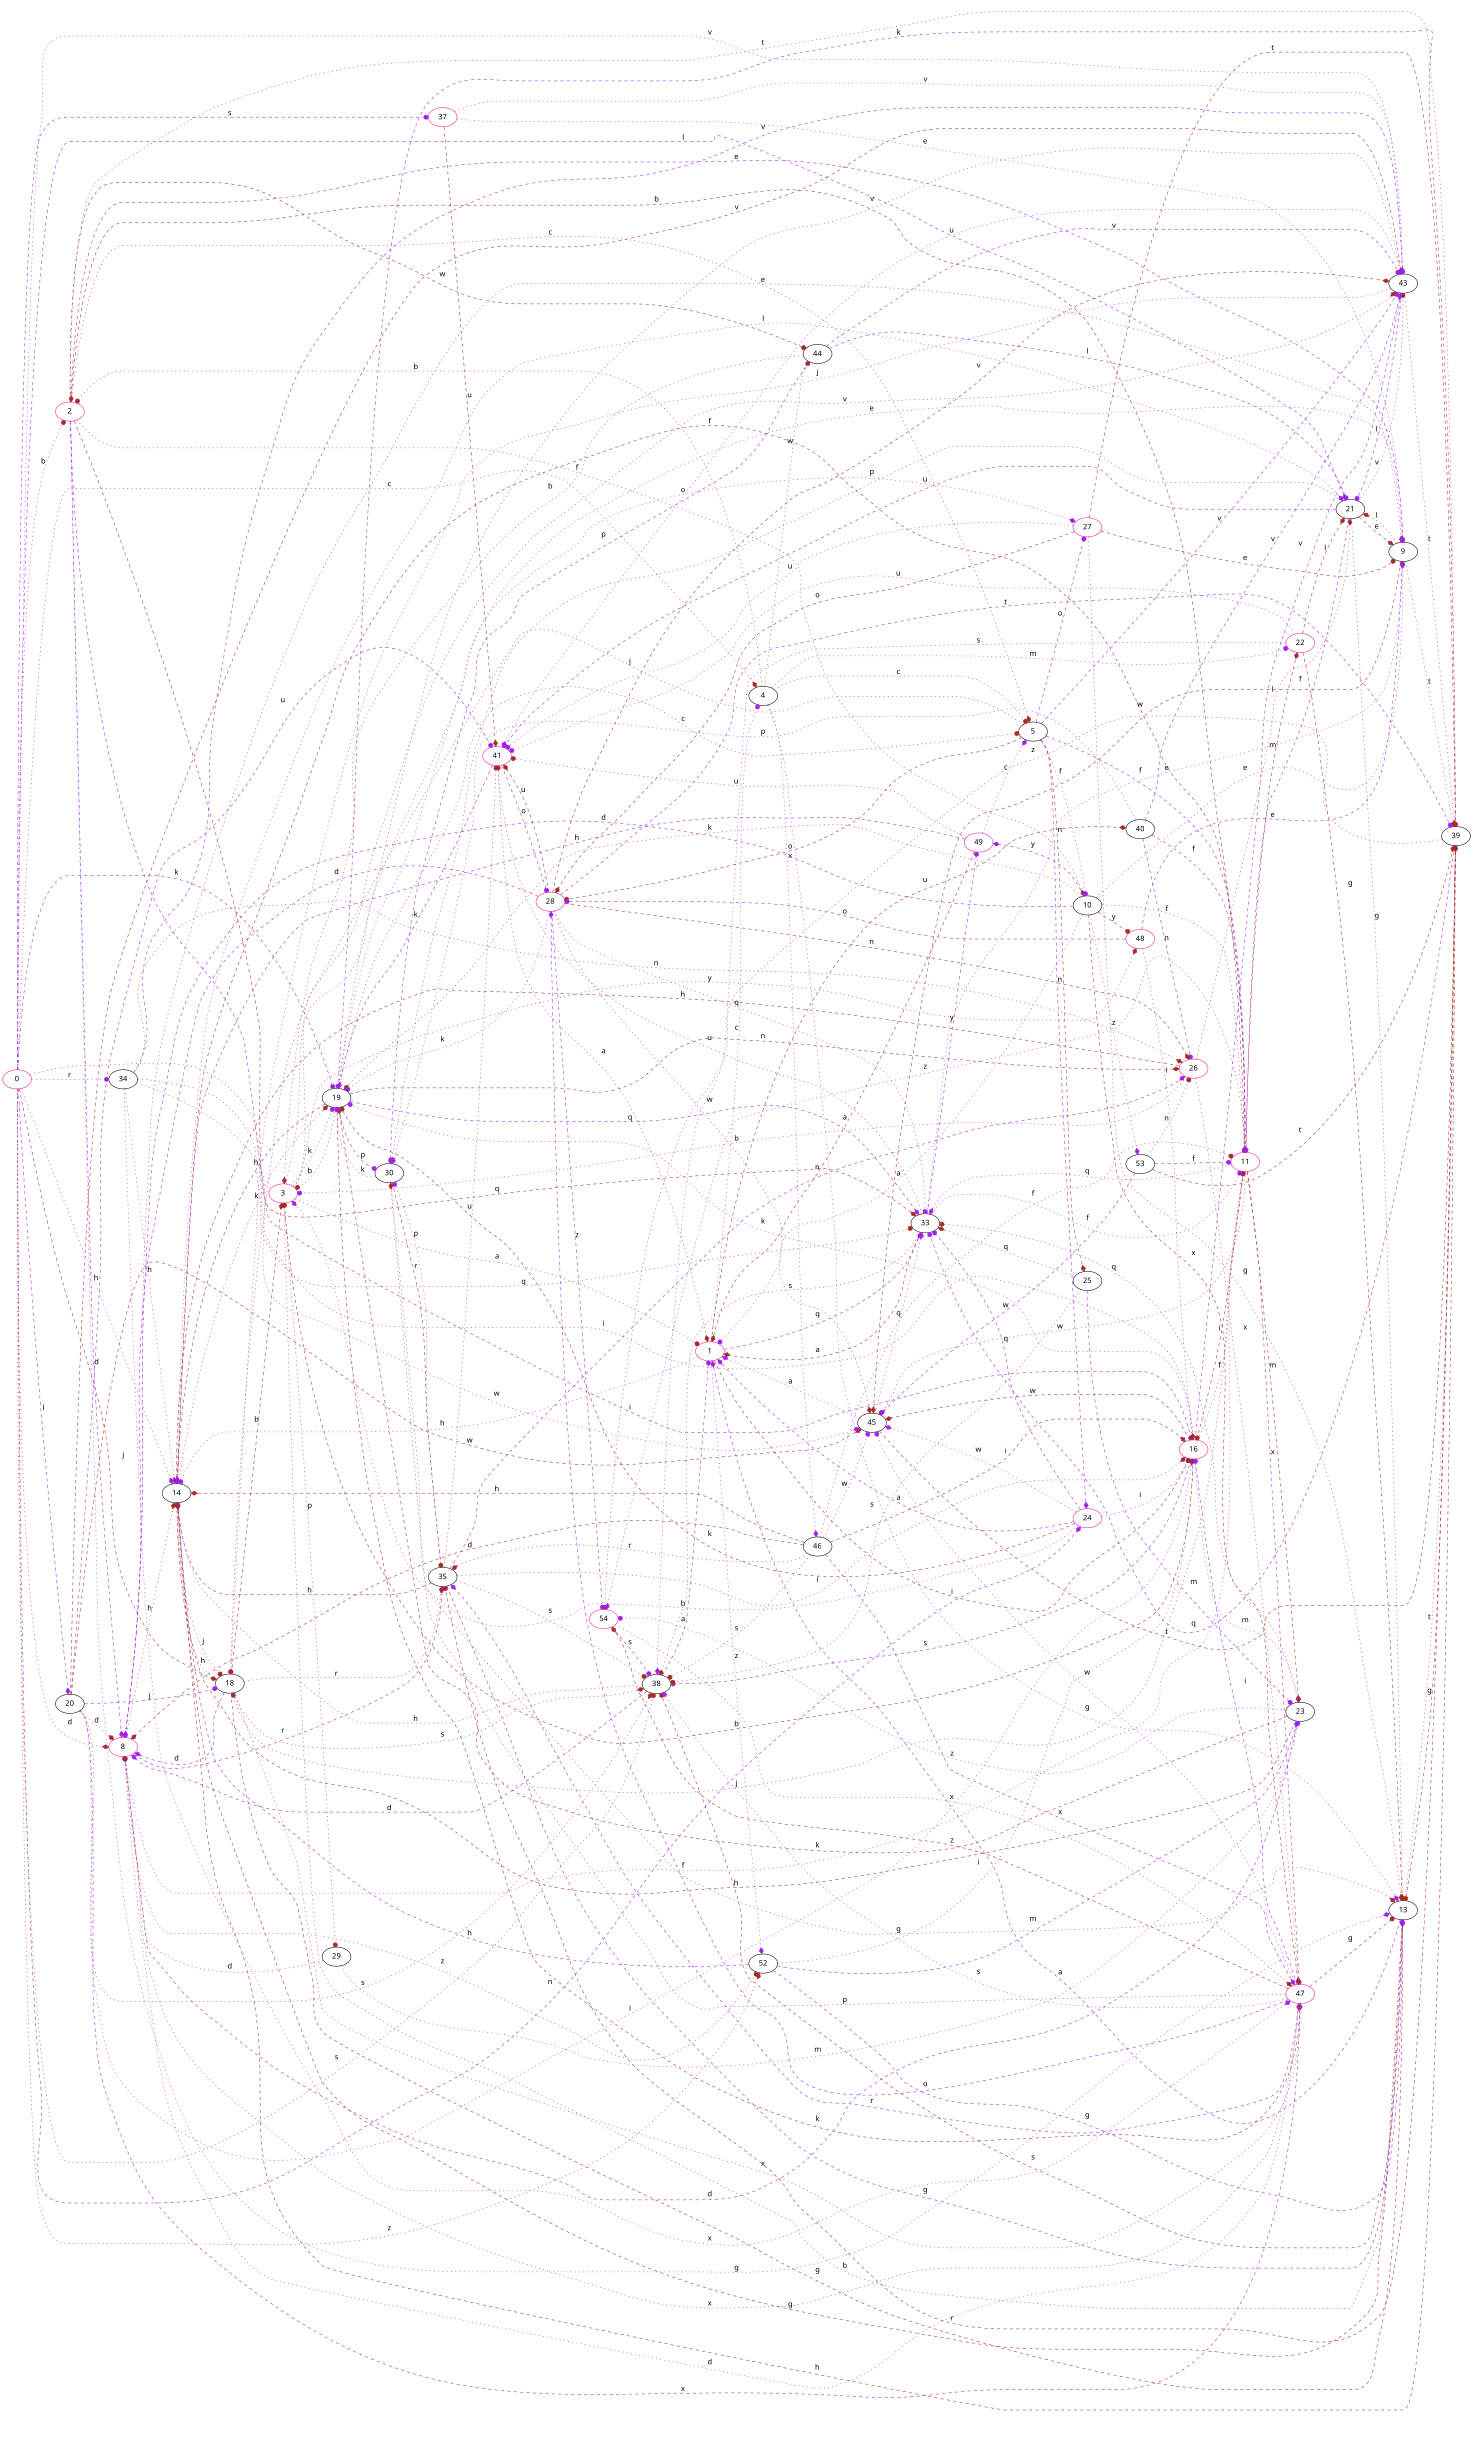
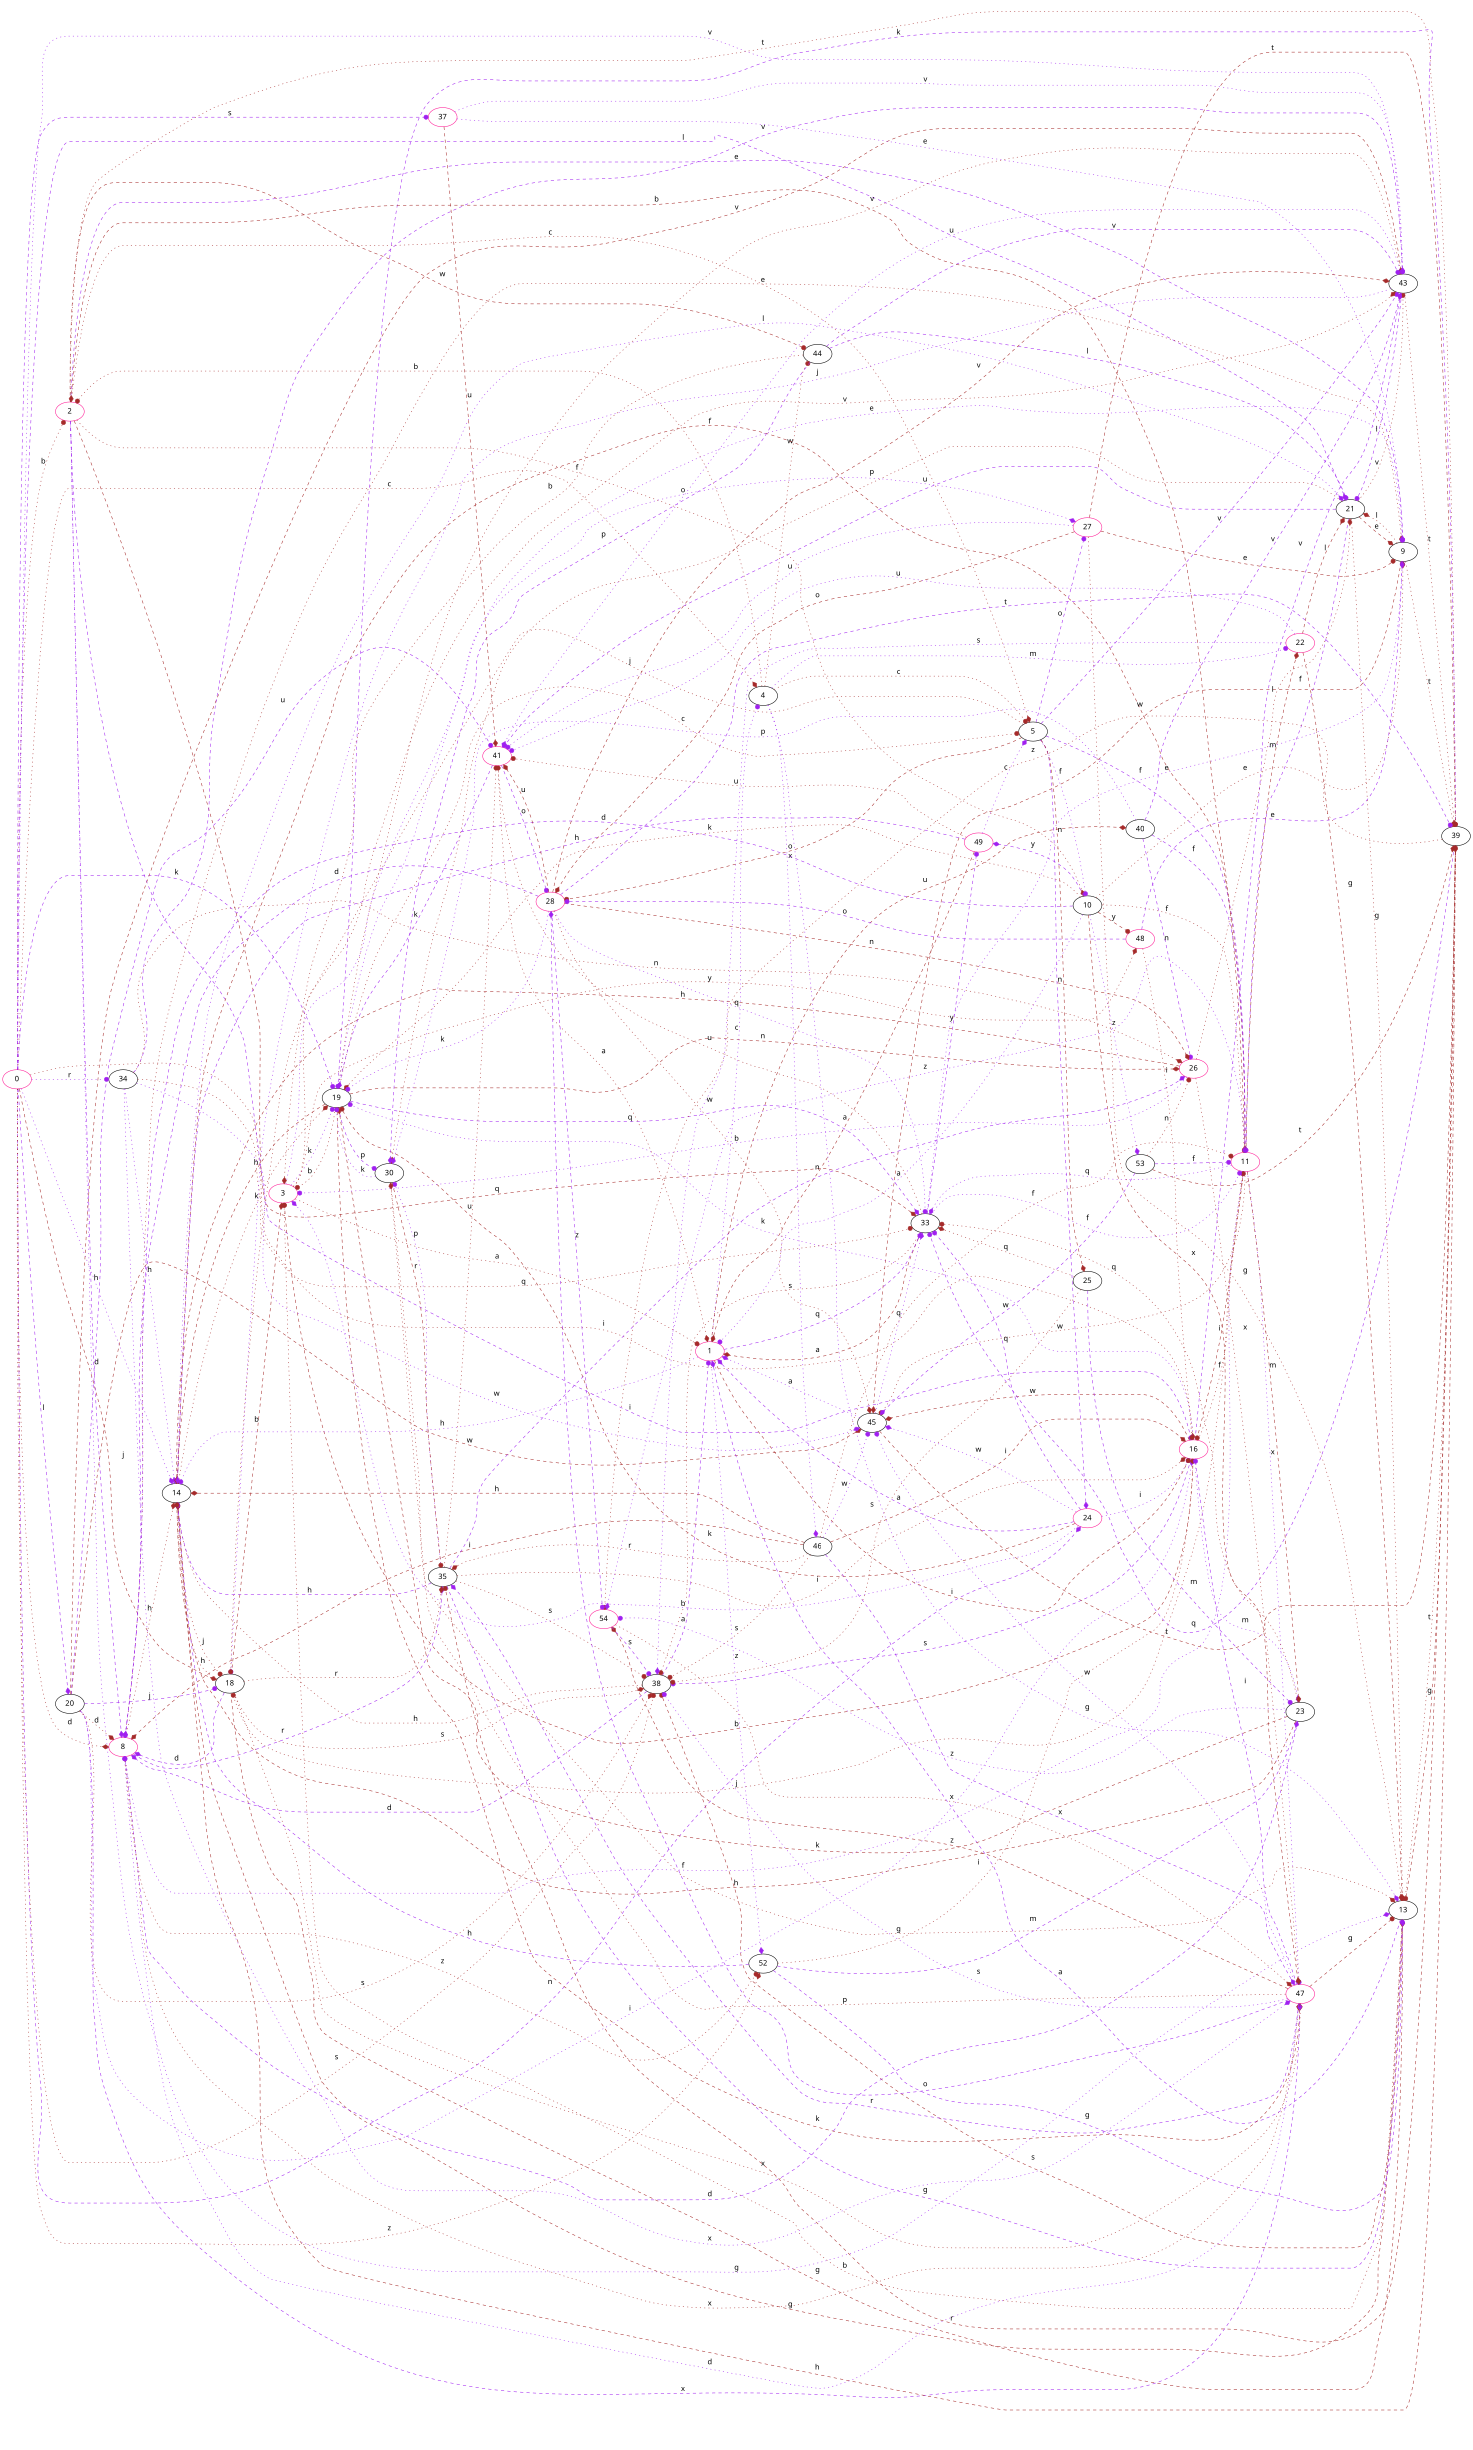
edge "46" -> "8": label "d" -> "i"
edge "11" -> "47": style dashed -> dotted
node "29": removed
